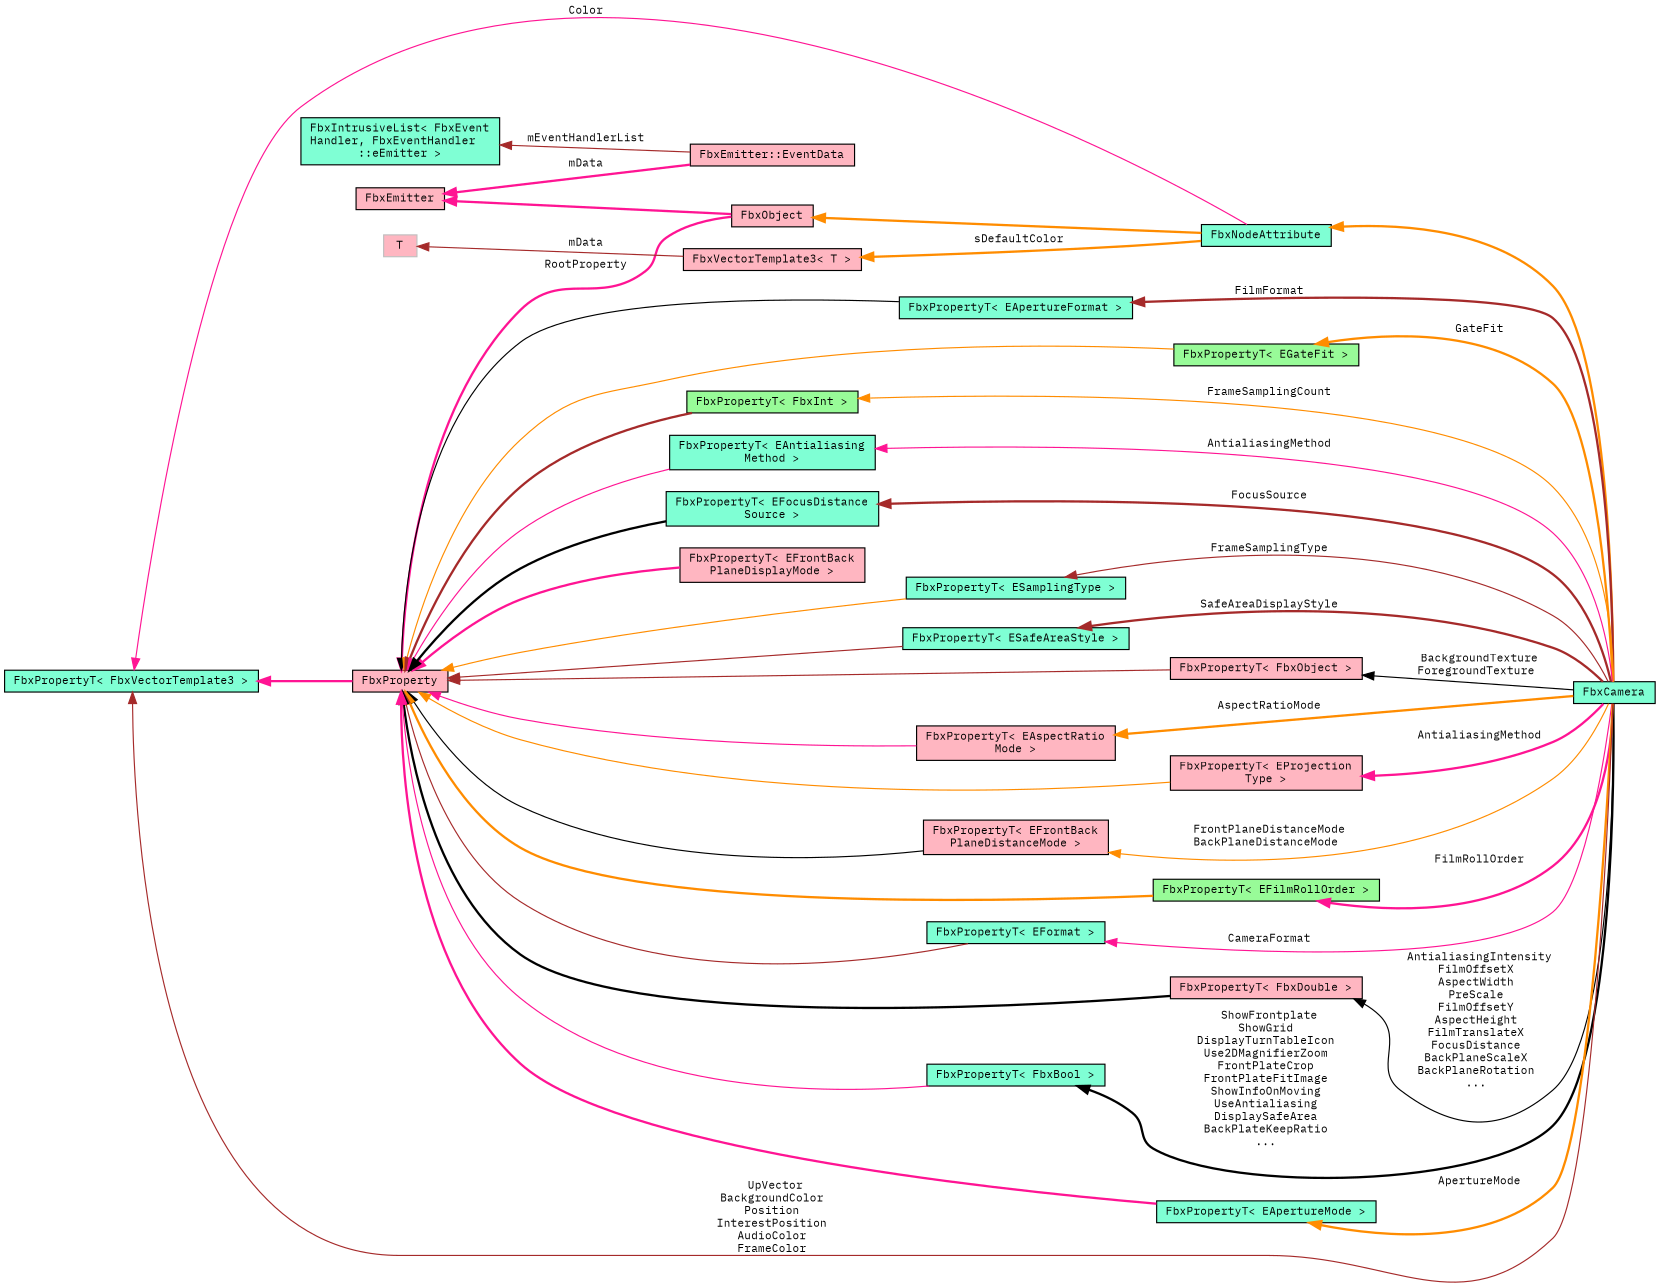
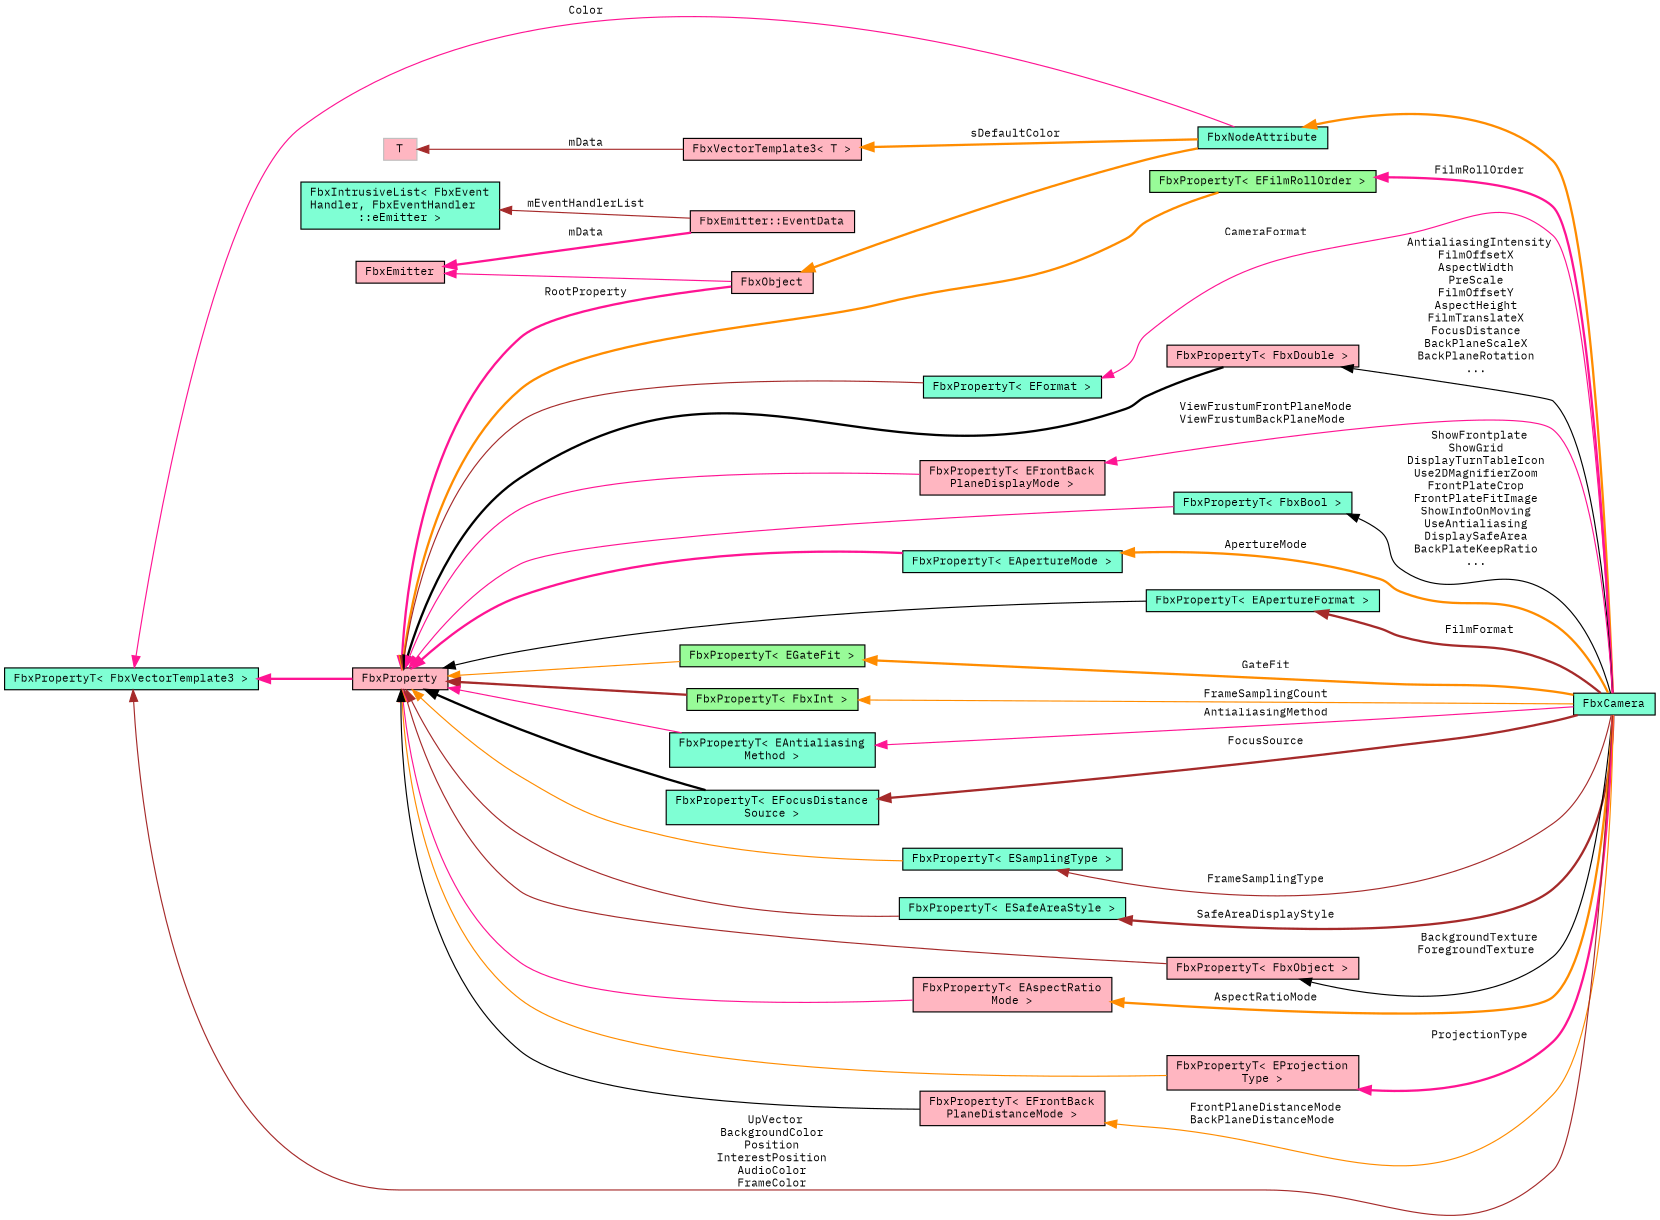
edge "FbxObject" -> "FbxEmitter": style bold -> solid
edge "FbxCamera" -> "FbxPropertyT< EFrontBack PlaneDisplayMode >": added, label "ViewFrustumFrontPlaneMode ViewFrustumBackPlaneMode"
edge "FbxPropertyT< EFrontBack PlaneDisplayMode >" -> "FbxProperty": style bold -> solid
edge "FbxCamera" -> "FbxPropertyT< EProjection Type >": label " AntialiasingMethod" -> " ProjectionType"
edge "FbxCamera" -> "FbxPropertyT< FbxBool >": style bold -> solid
